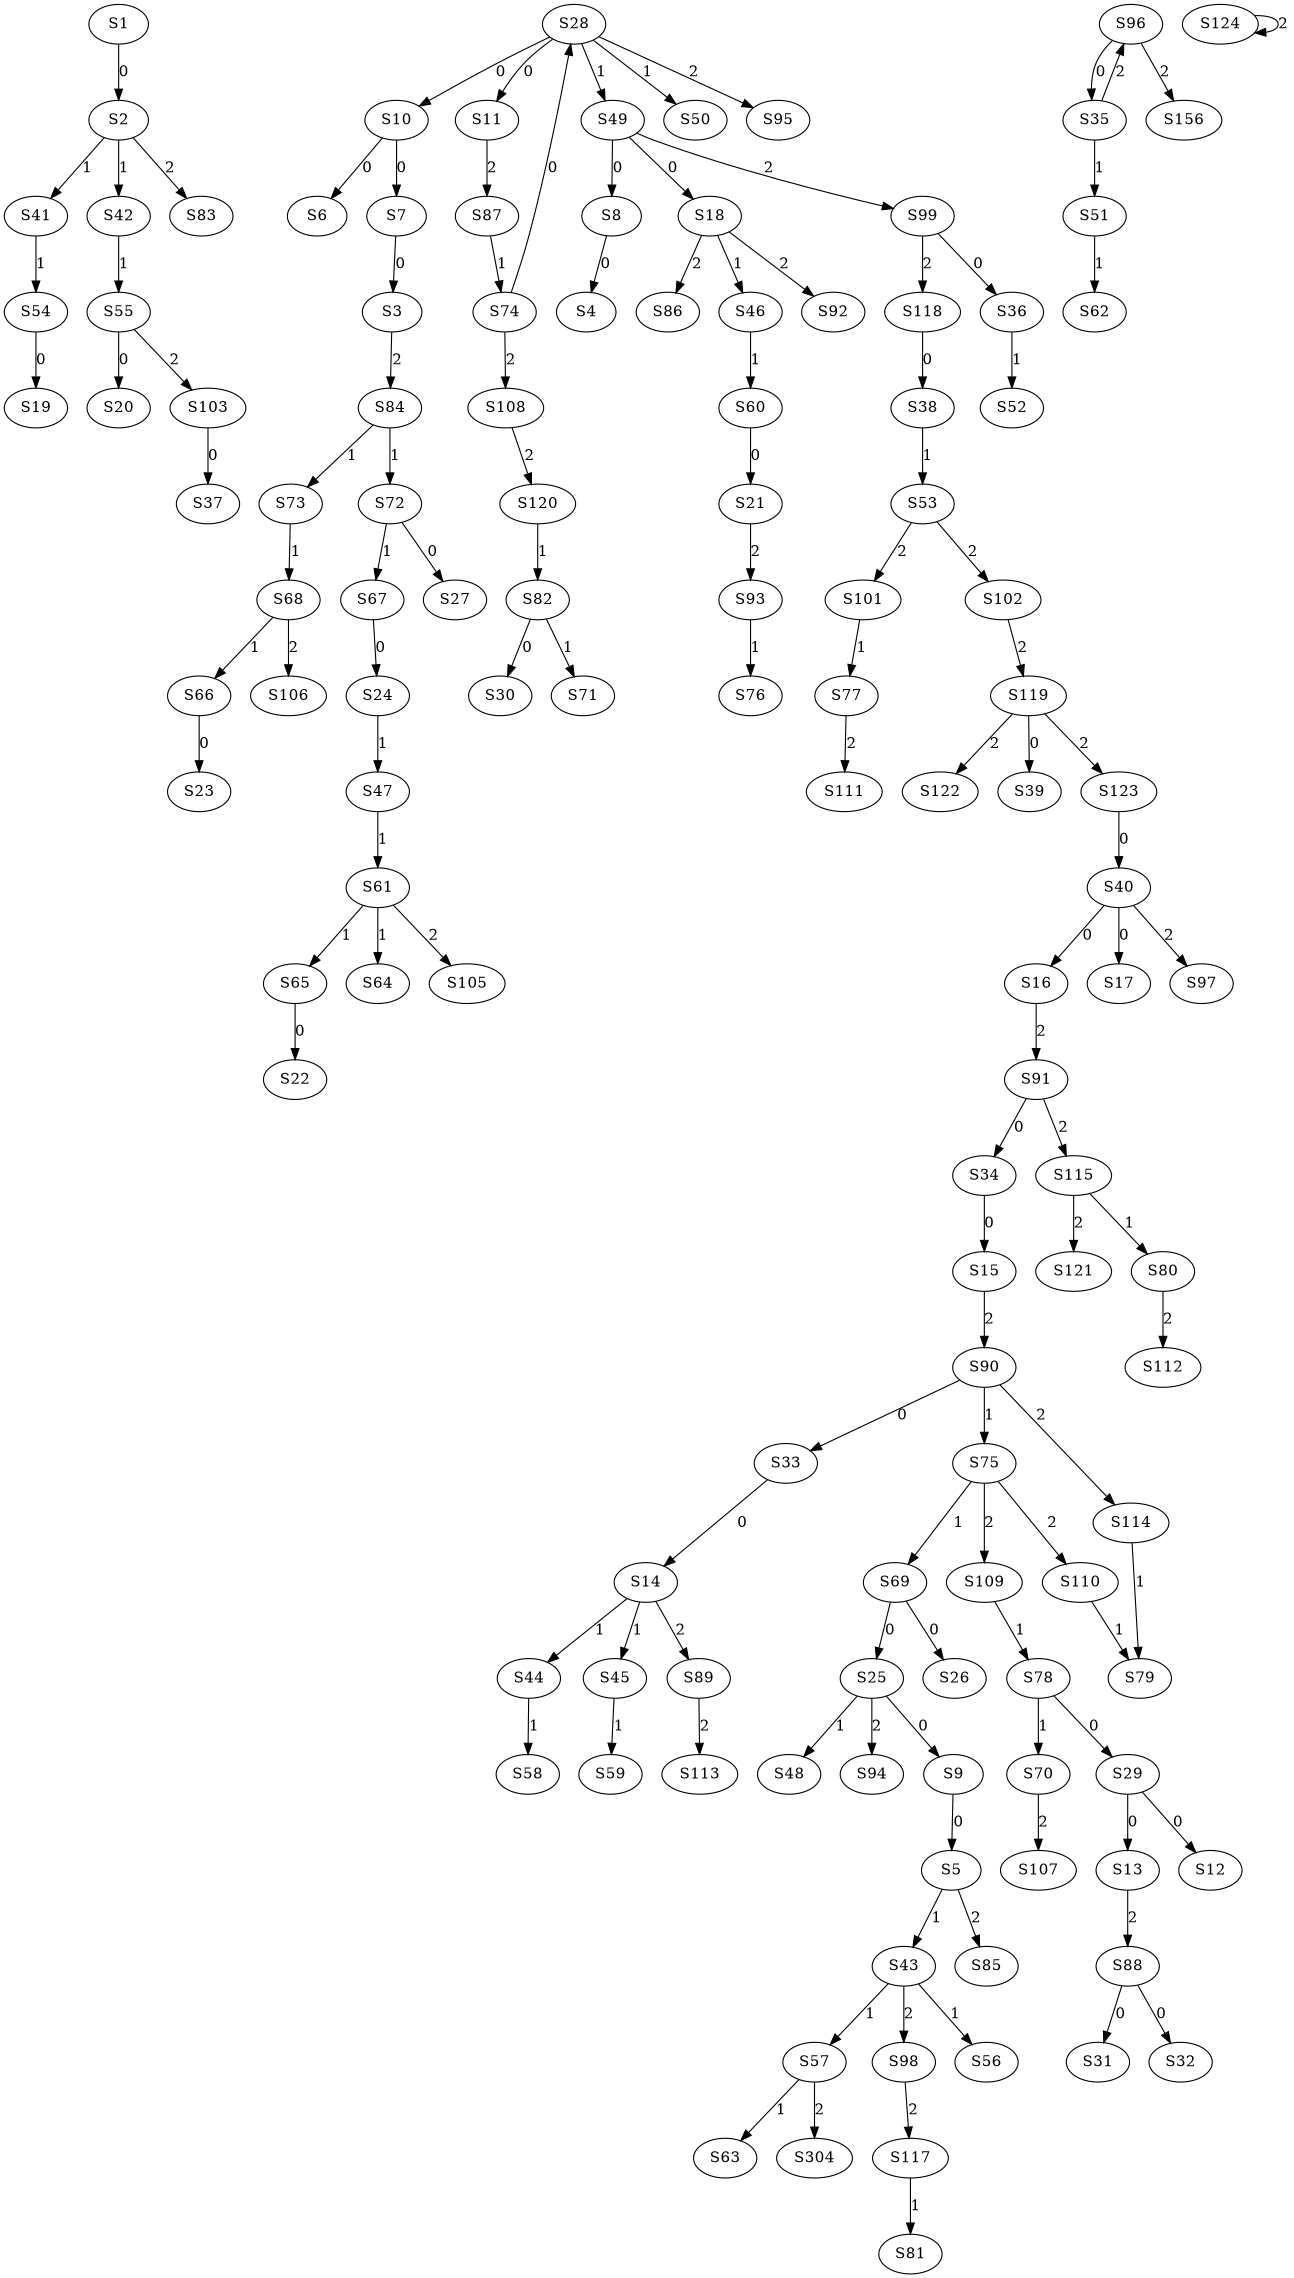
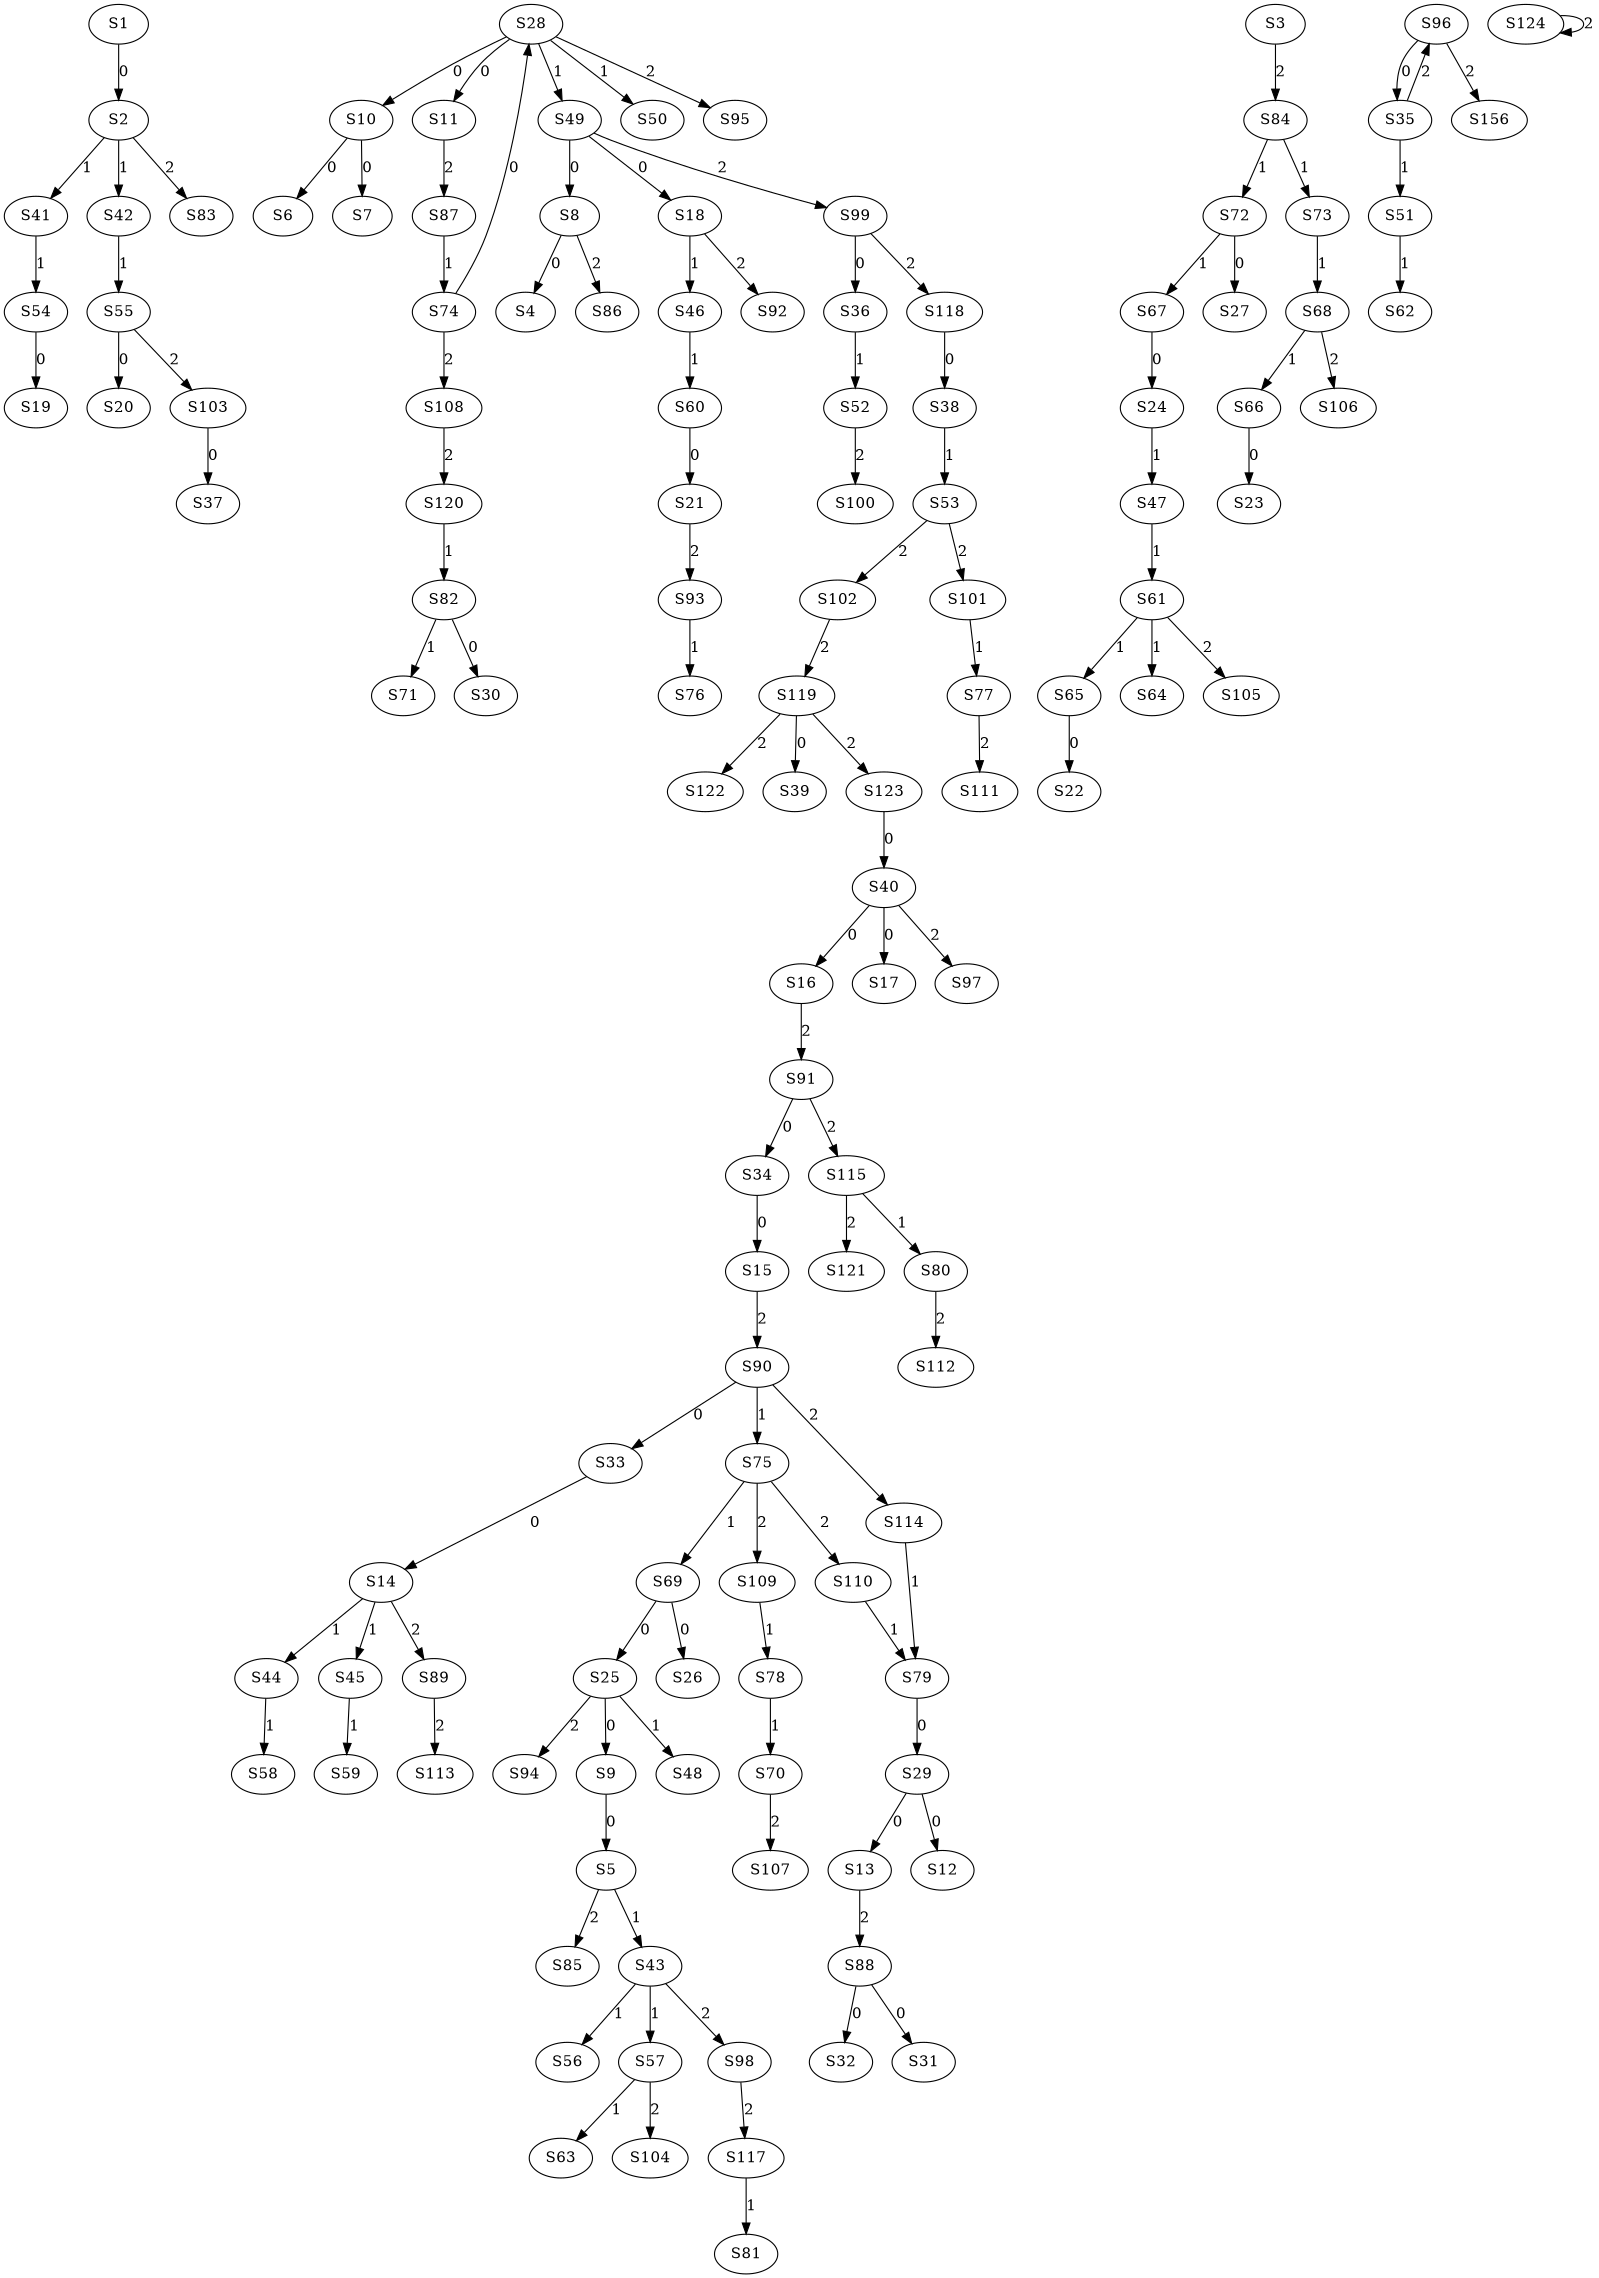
edge "S7" -> "S3": removed, label "0"
edge "S18" -> "S86": now "S8" -> "S86"
node "S100": added
edge "S78" -> "S29": now "S79" -> "S29"
node "S304": label "S304" -> "S104"
